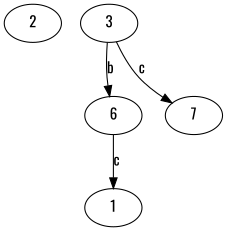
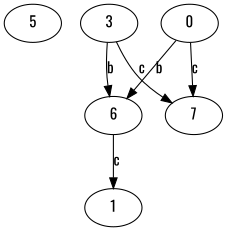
node "2": label "2" -> "5"
node "0": added
